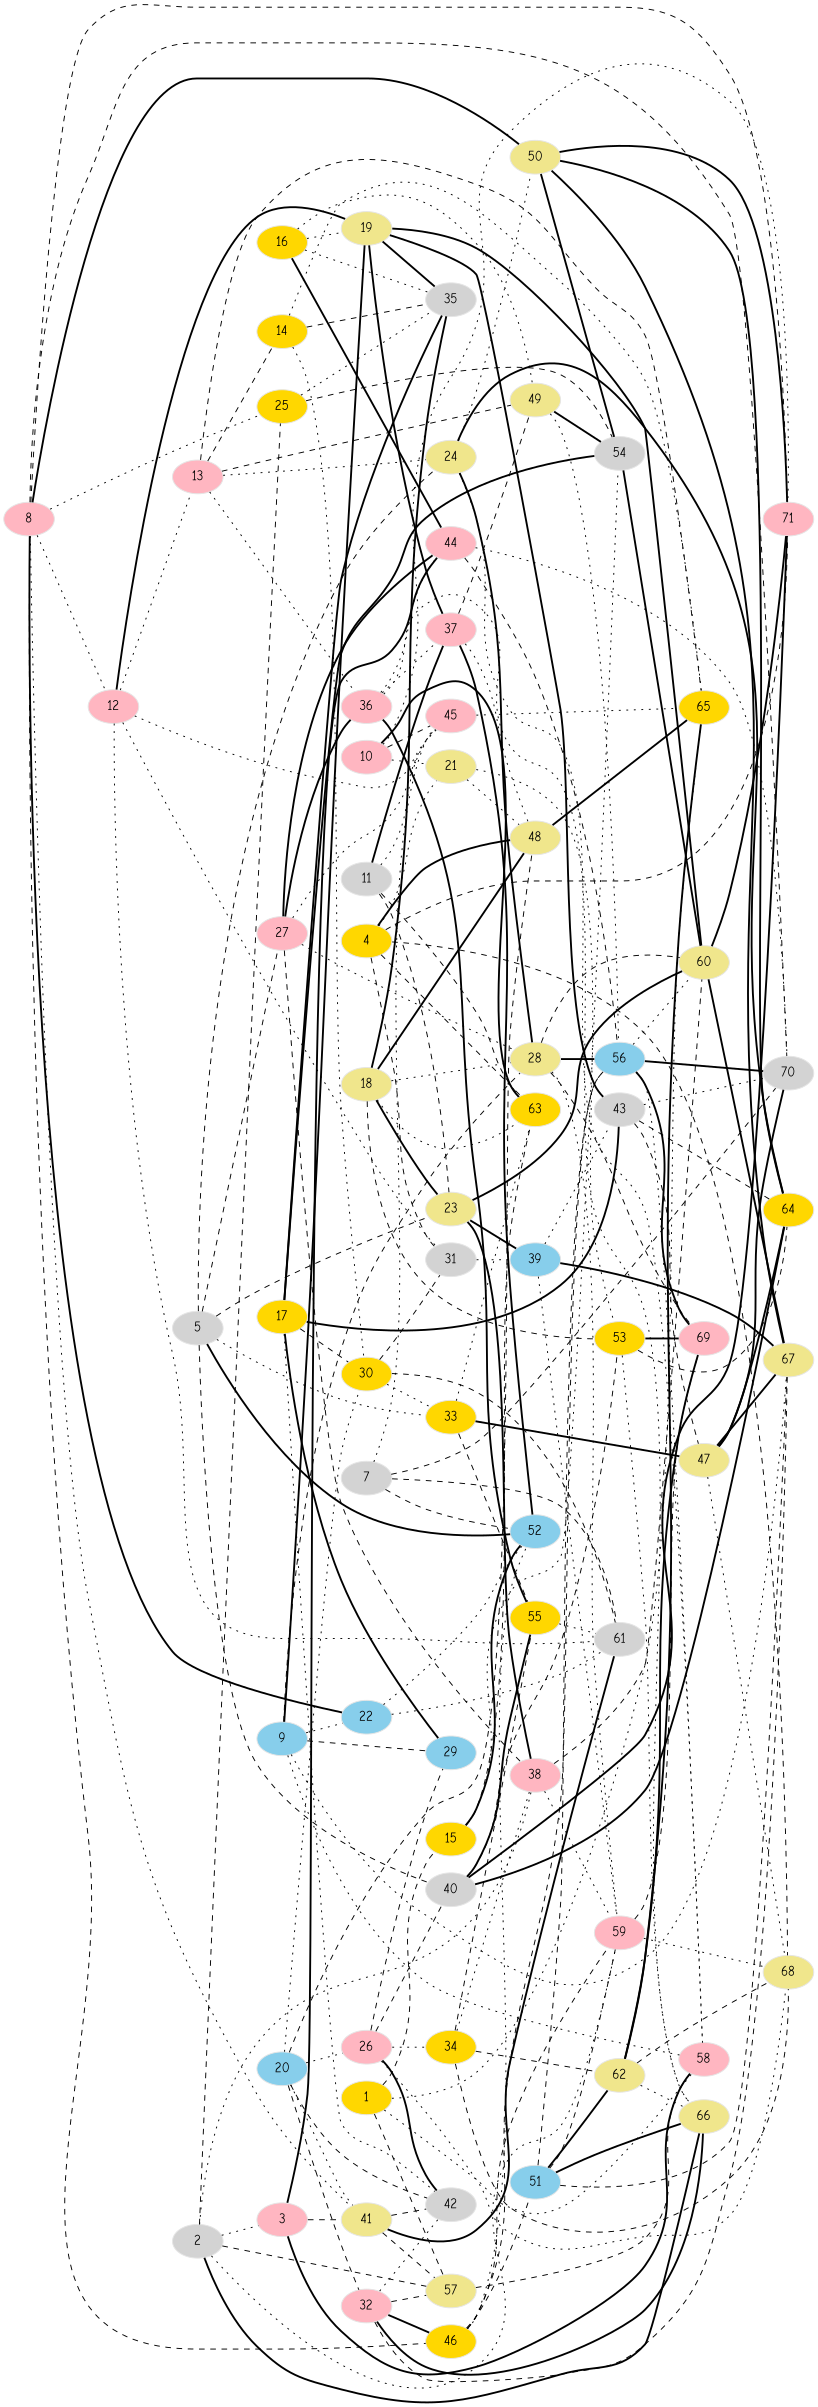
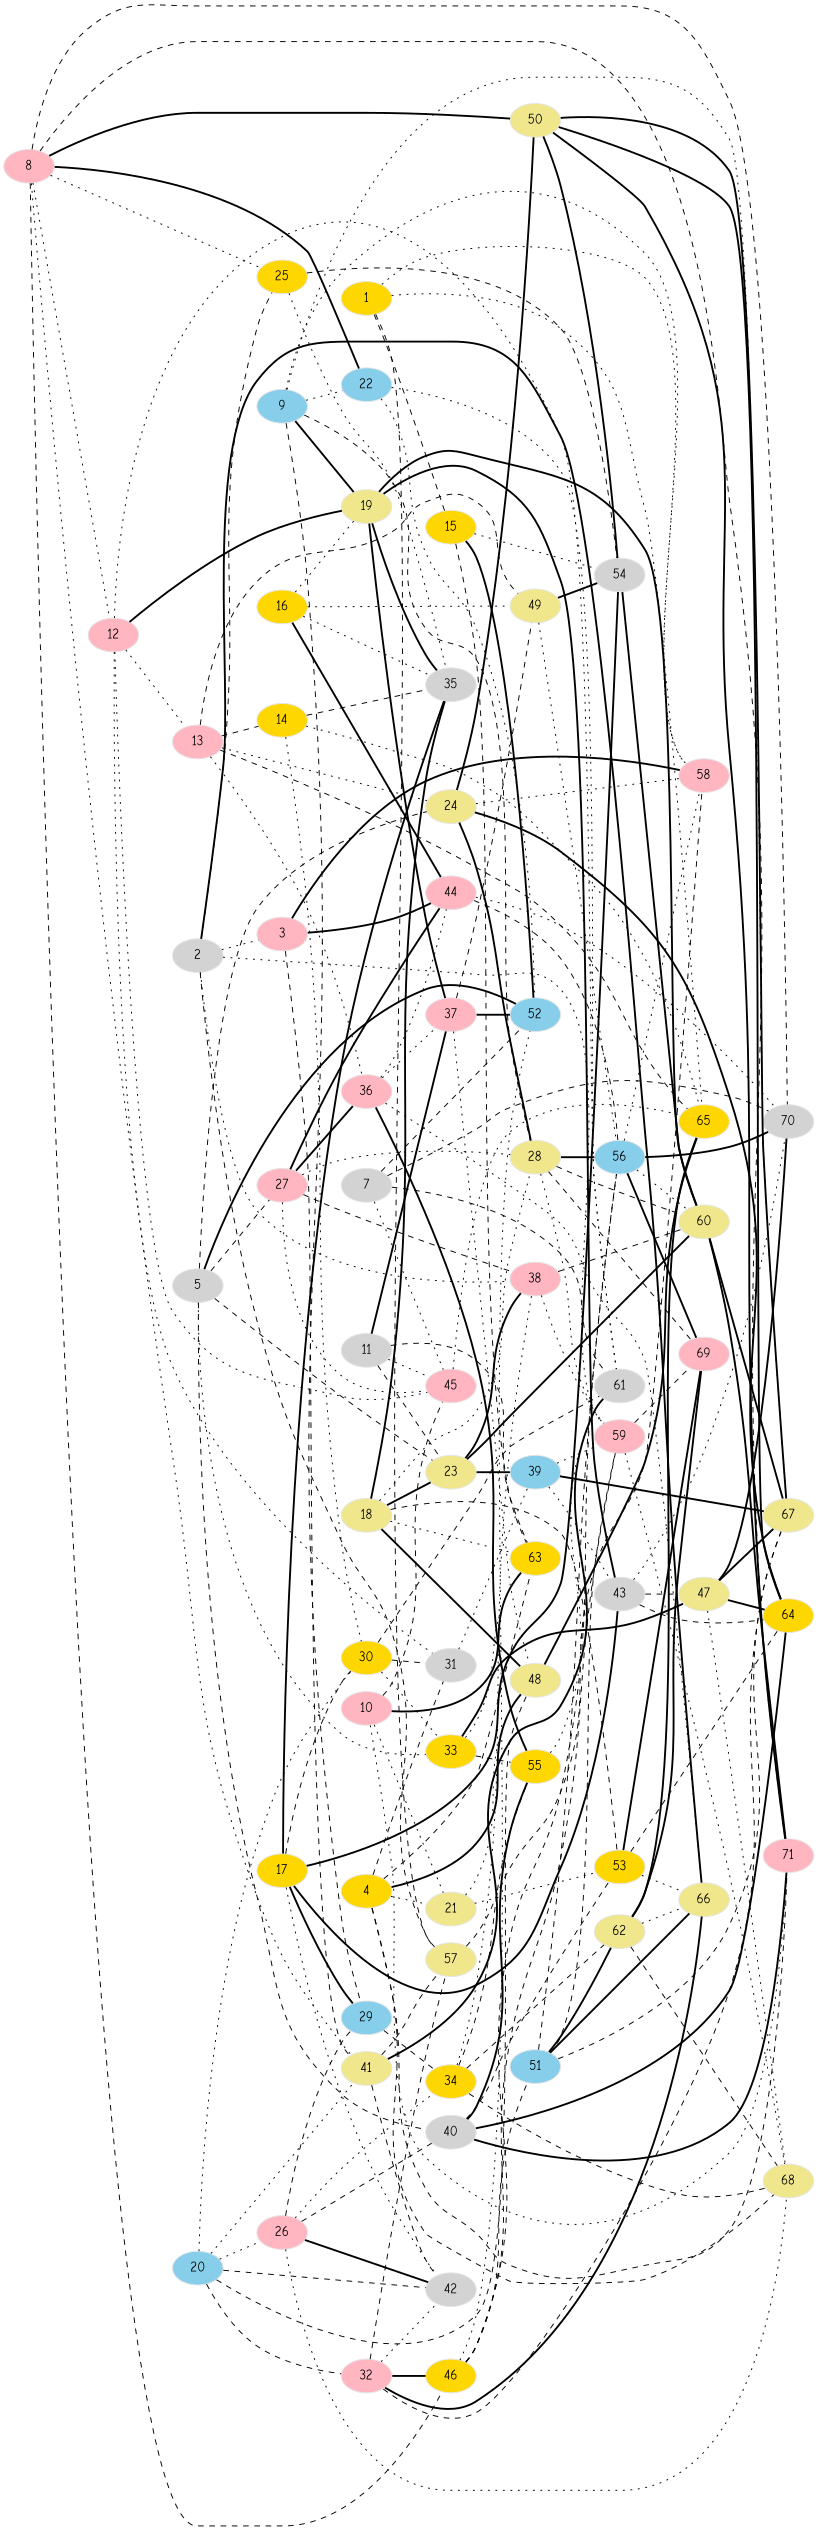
edge "50" -- "24": style dotted -> bold
edge "29" -- "34": added
